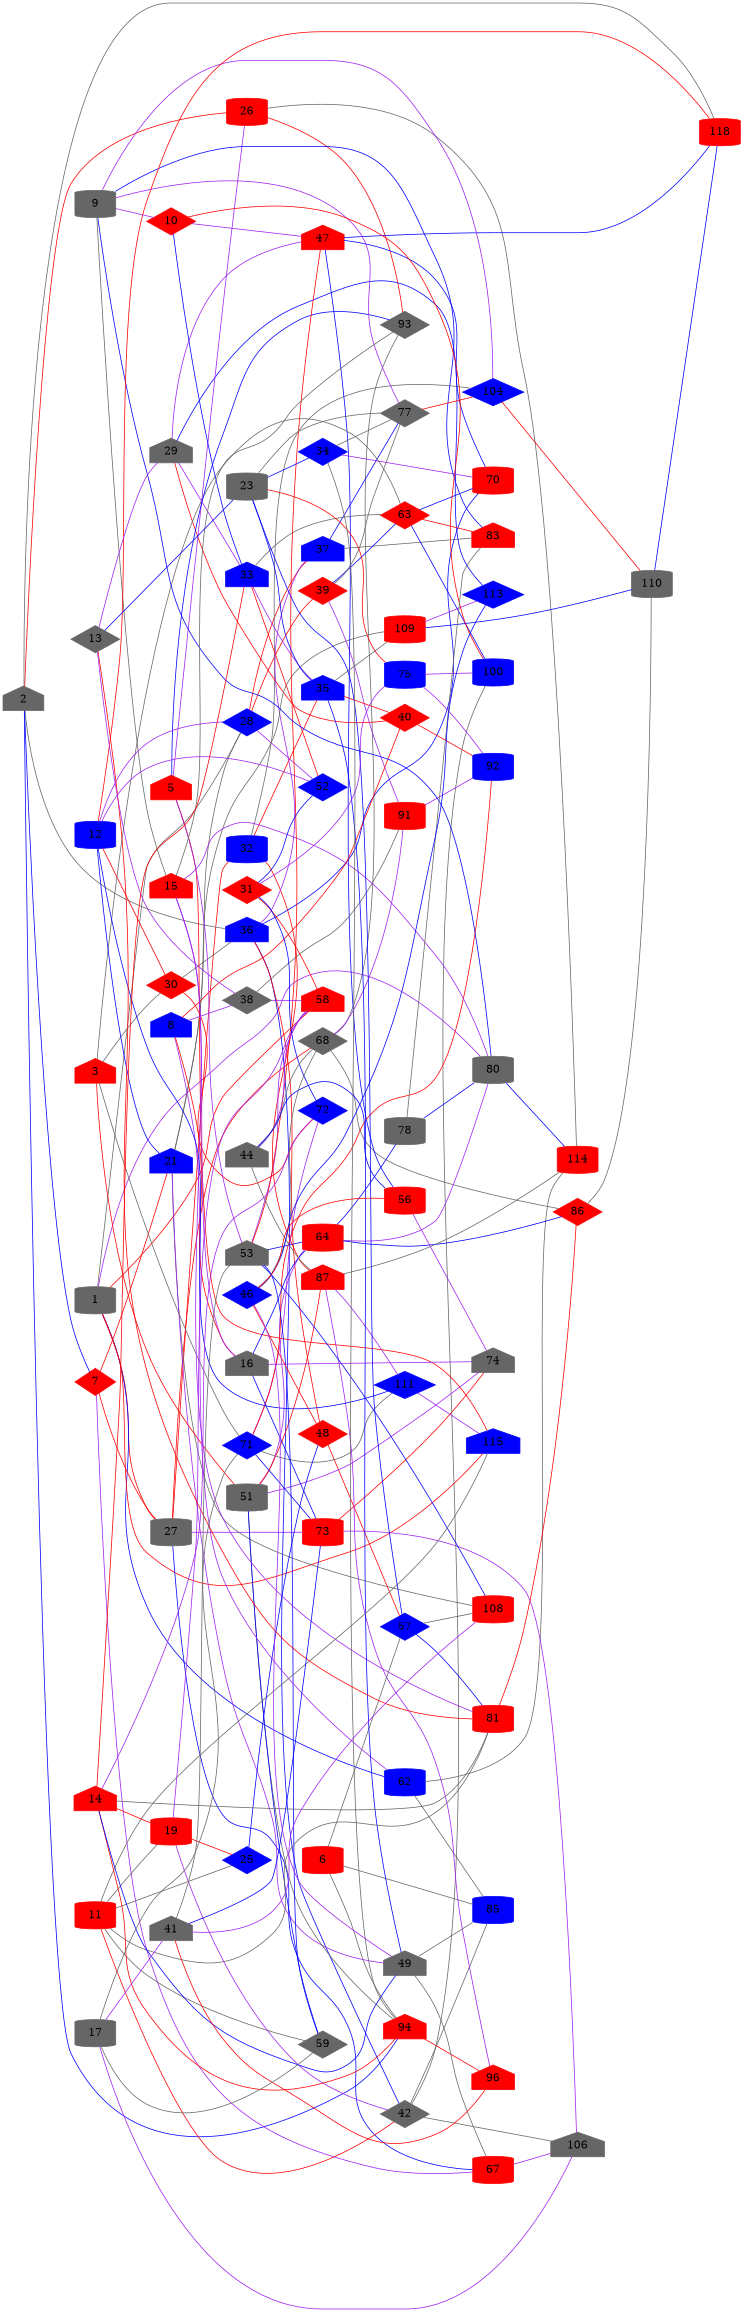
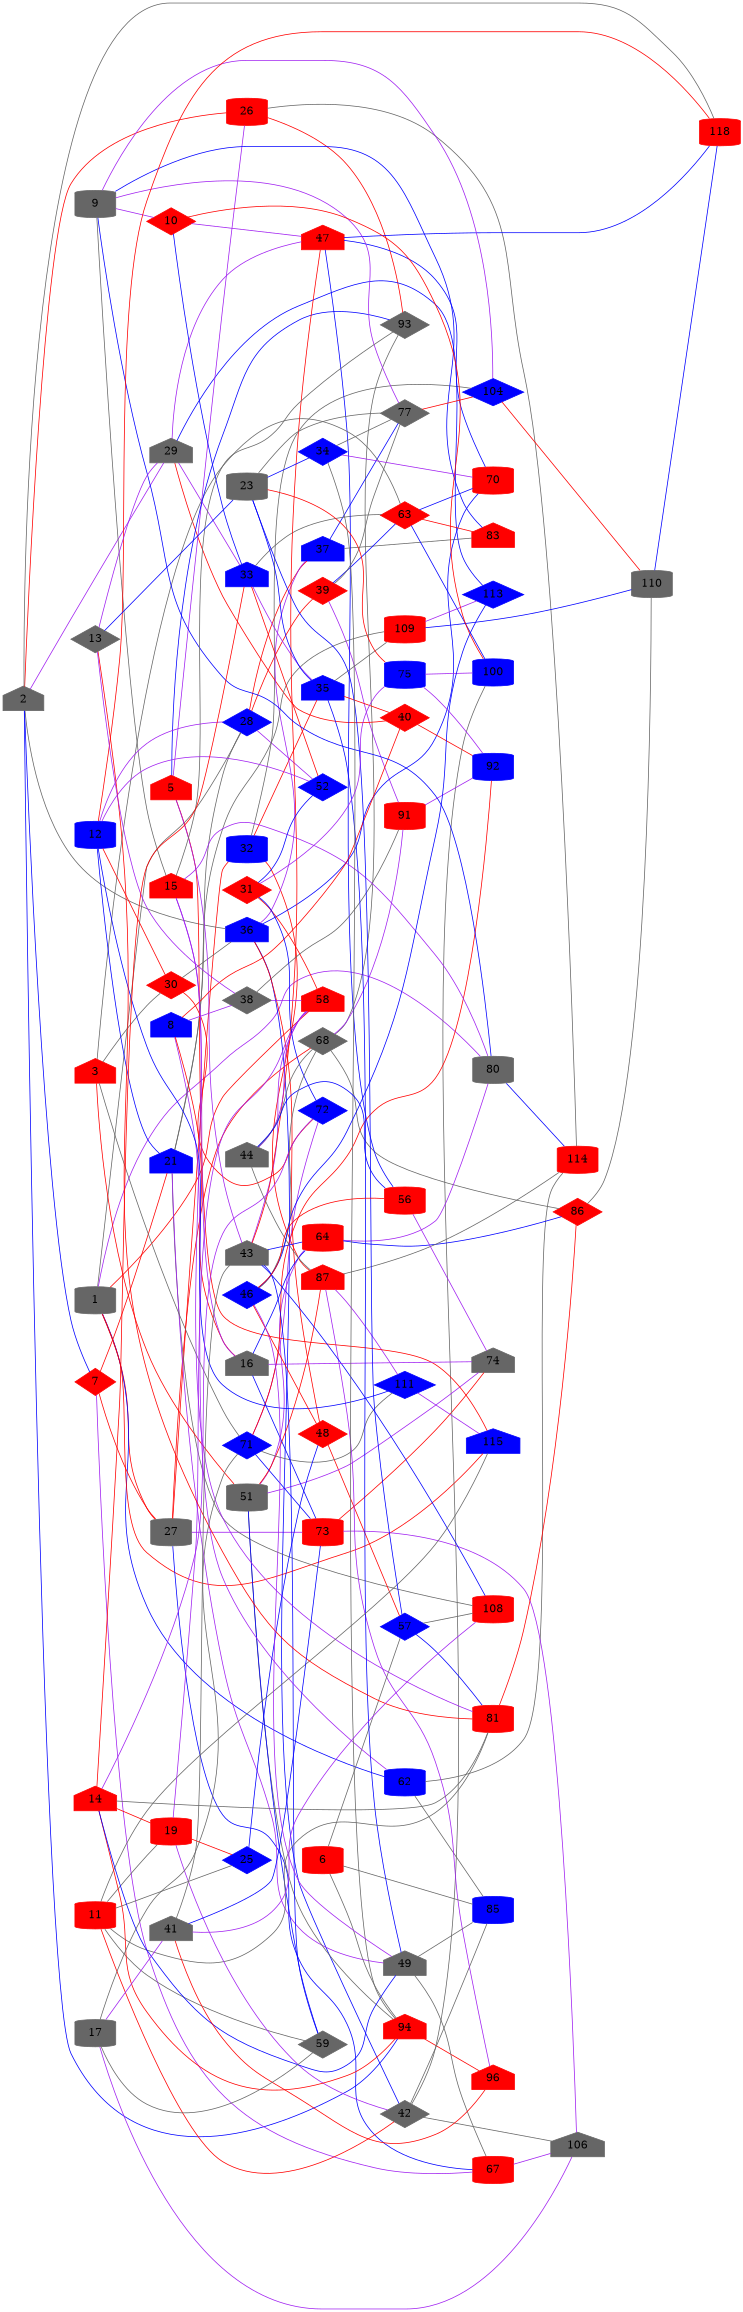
edge "29" -- "2": added
node "78": removed
node "53": label "53" -> "43"
